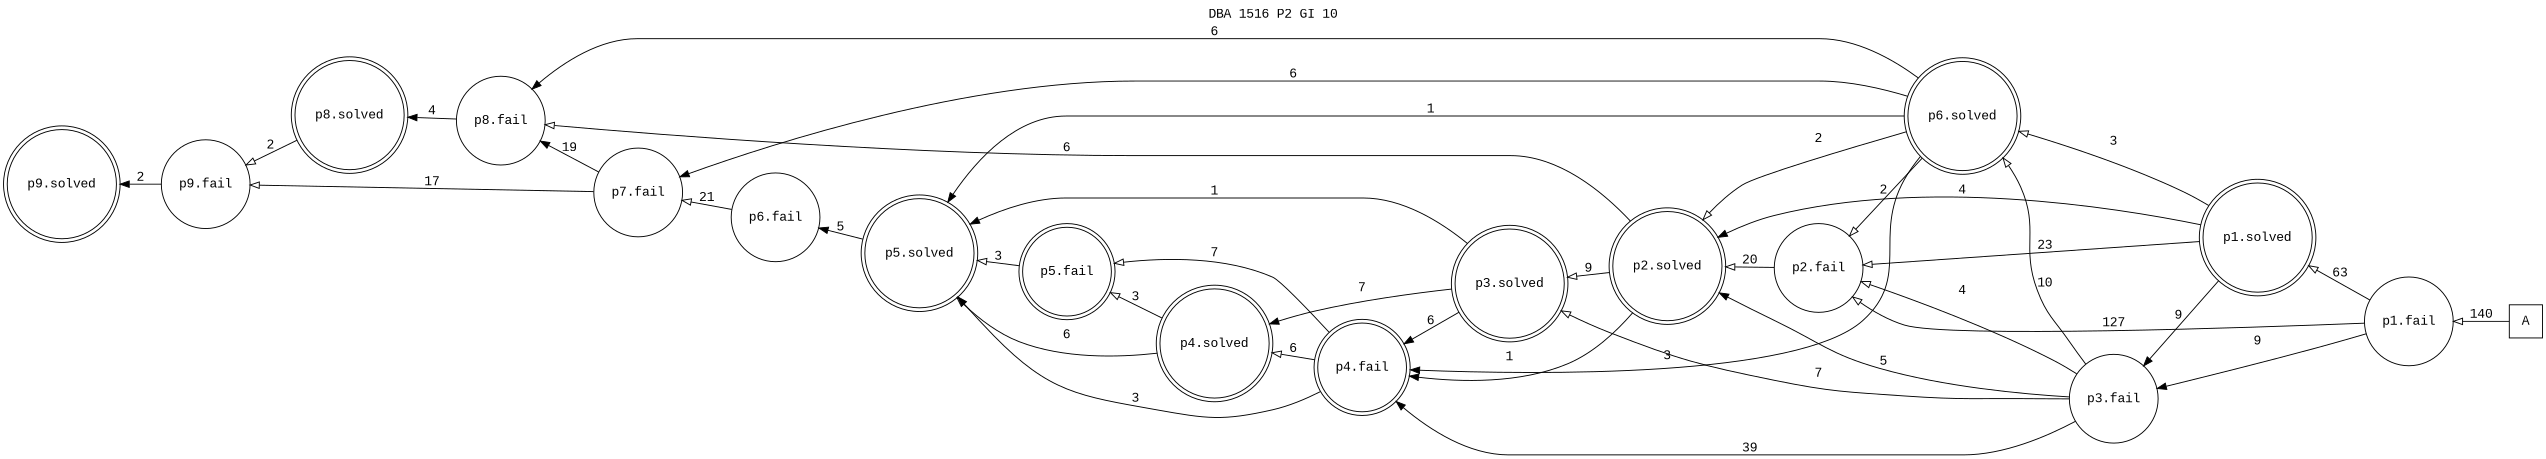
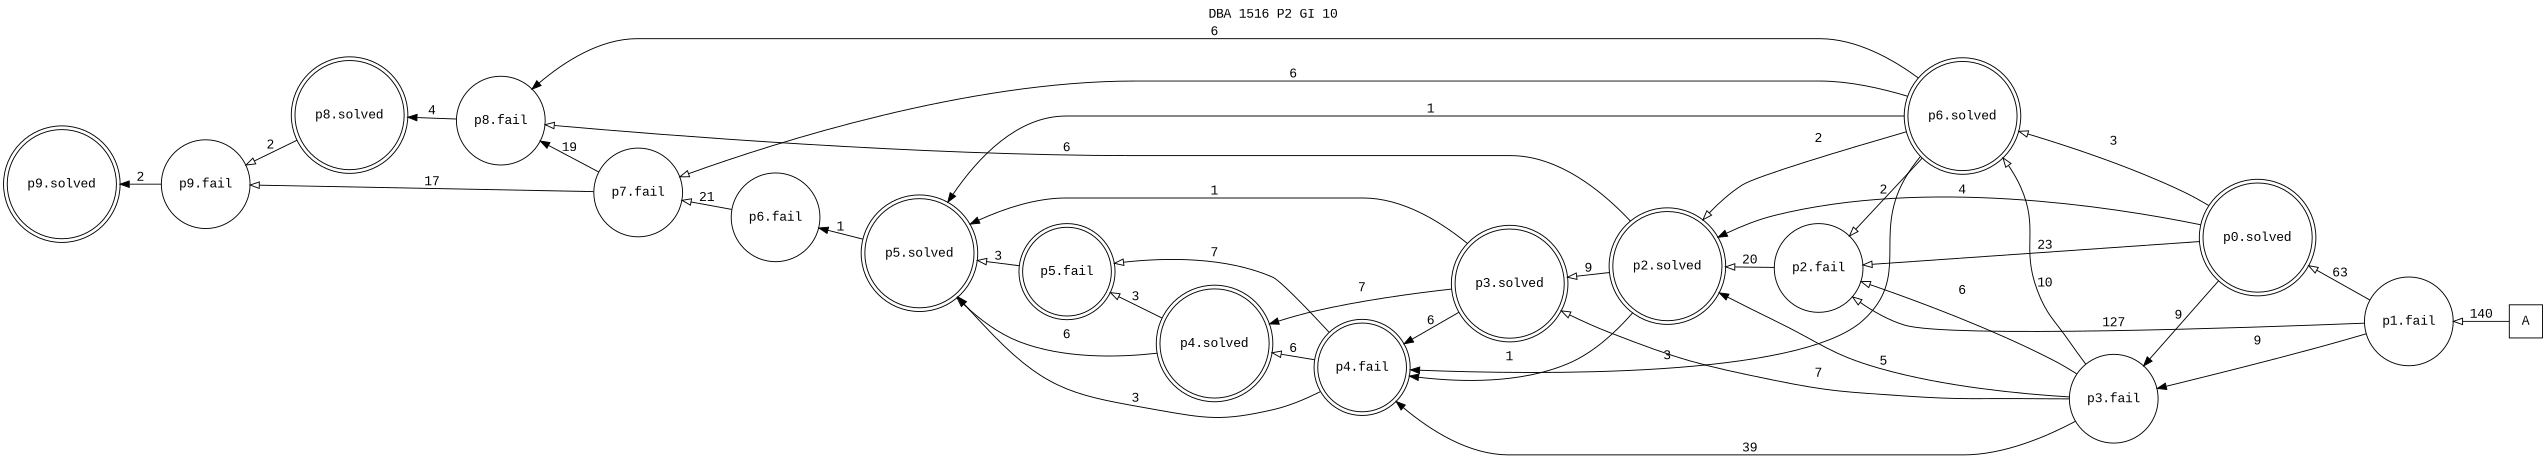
edge "p6.solved" -> "p7.fail": arrowhead normal -> onormal
edge "p5.solved" -> "p6.fail": label "5" -> "1"
node "p1.solved": label "p1.solved" -> "p0.solved"
edge "p3.fail" -> "p2.fail": label "4" -> "6"
